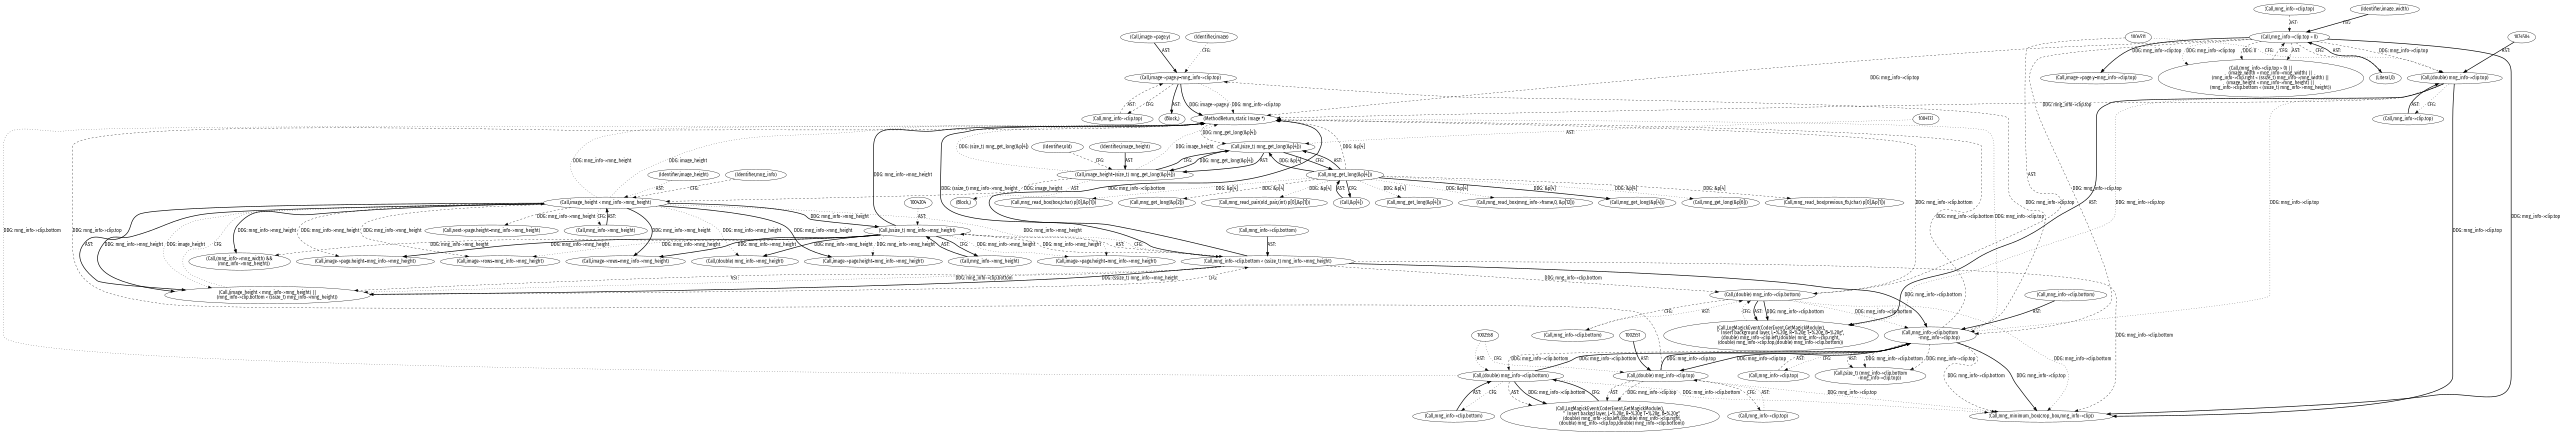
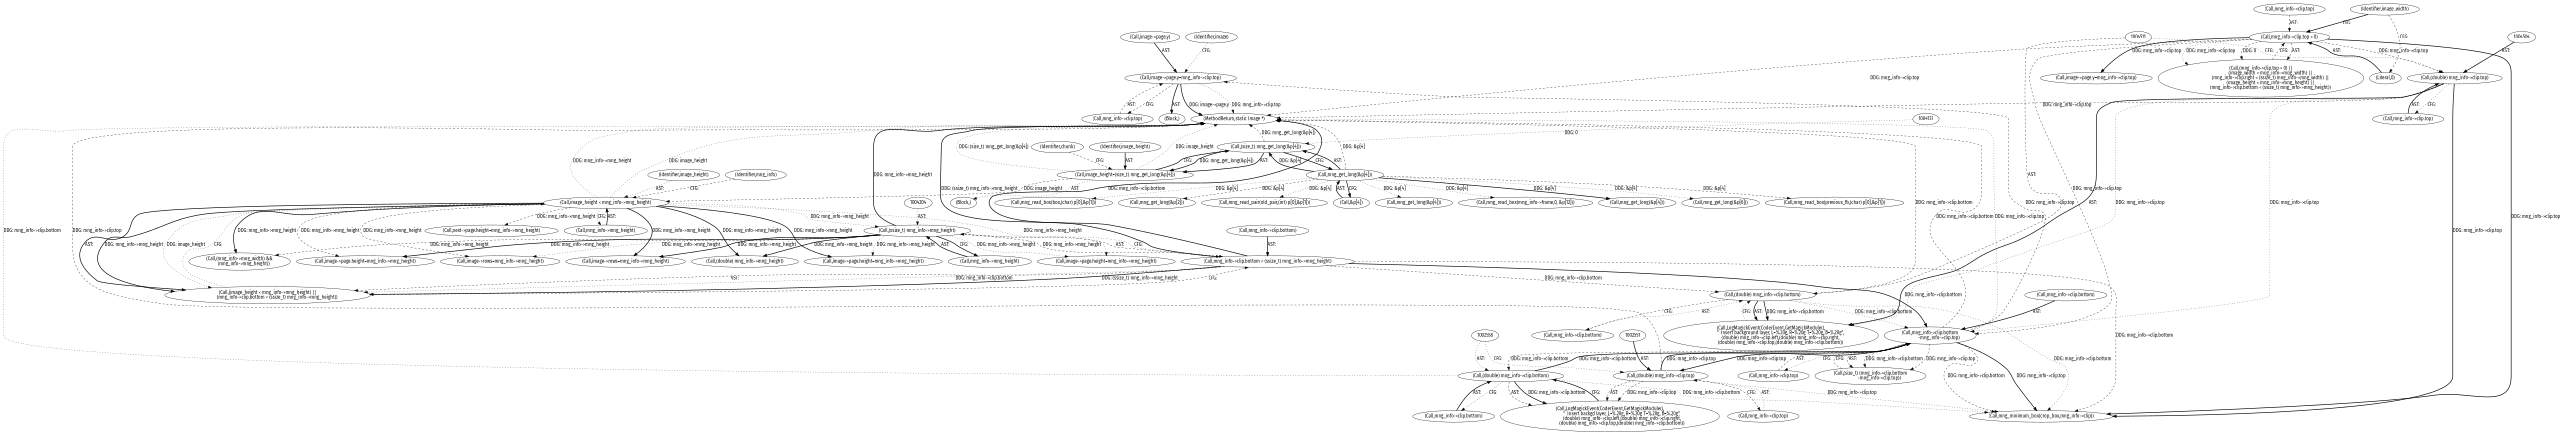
node "1074504": label "1074504" -> "1004504"
edge "(Call,mng_info->clip.top > 0)" -> "(Literal,0)": now "(Identifier,image_width)" -> "(Literal,0)"
edge "1004137" -> "(Call,(size_t) mng_get_long(&p[4]))": label "AST: " -> "DDG: 0"
edge "(MethodReturn,static Image *)" -> "(Call,(size_t) mng_get_long(&p[4]))": reversed
node "(Identifier,old)": label "(Identifier,old)" -> "(Identifier,chunk)"
edge "(Call,image_height < mng_info->mng_height)" -> "(Call,(ssize_t) mng_info->mng_height)": style bold -> dotted
edge "(Call,image_height < mng_info->mng_height)" -> "(Call,(double) mng_info->mng_height)": style dotted -> bold
edge "(Call,(size_t) (mng_info->clip.bottom -mng_info->clip.top))" -> "(Call,mng_info->clip.bottom -mng_info->clip.top)": added, label "CFG:"
